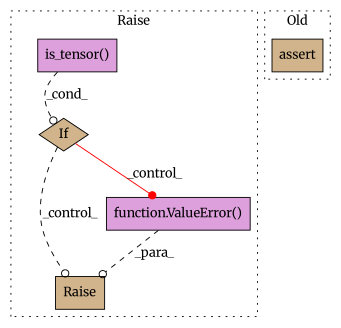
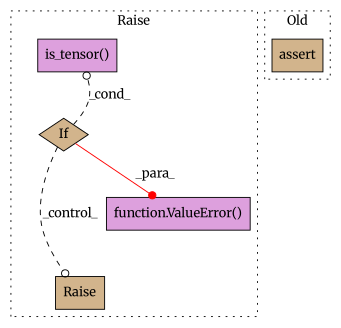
edge "is_tensor()" -> "If": reversed
edge "If" -> "function.ValueError()": label "_control_" -> "_para_"
edge "function.ValueError()" -> "Raise": removed, label "_para_"
